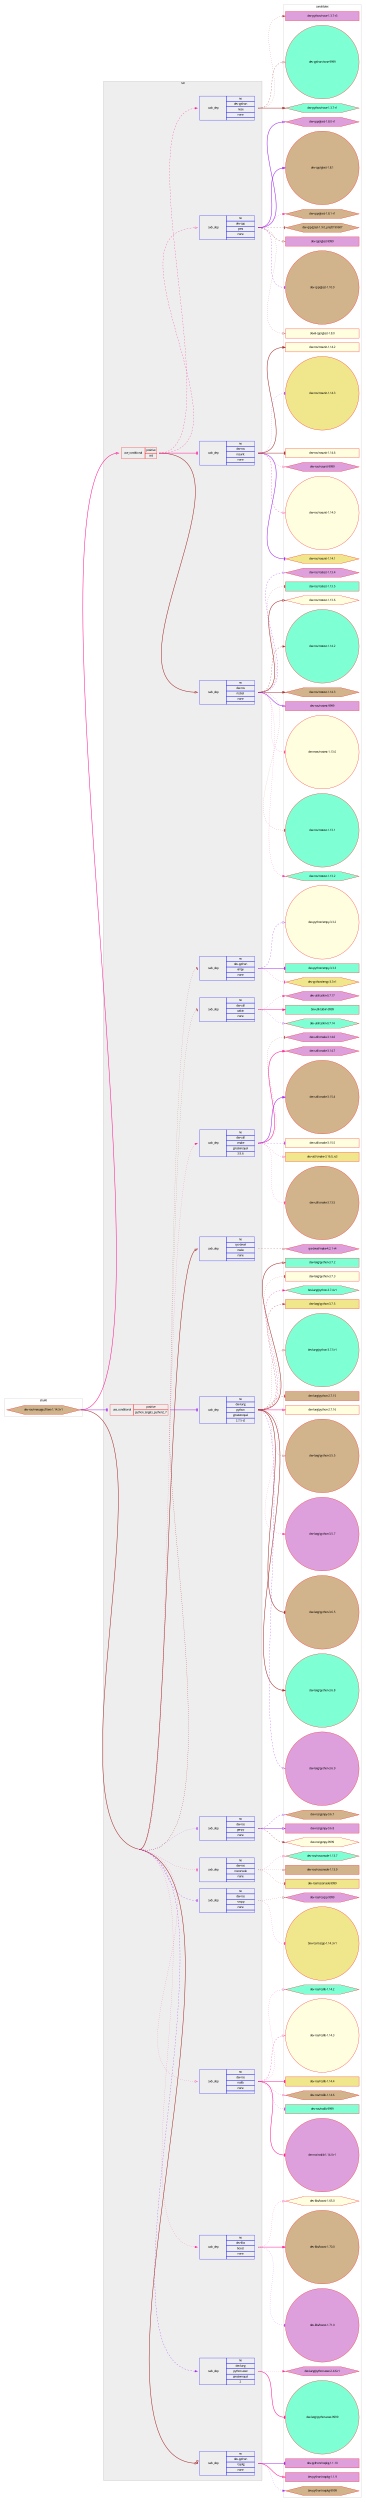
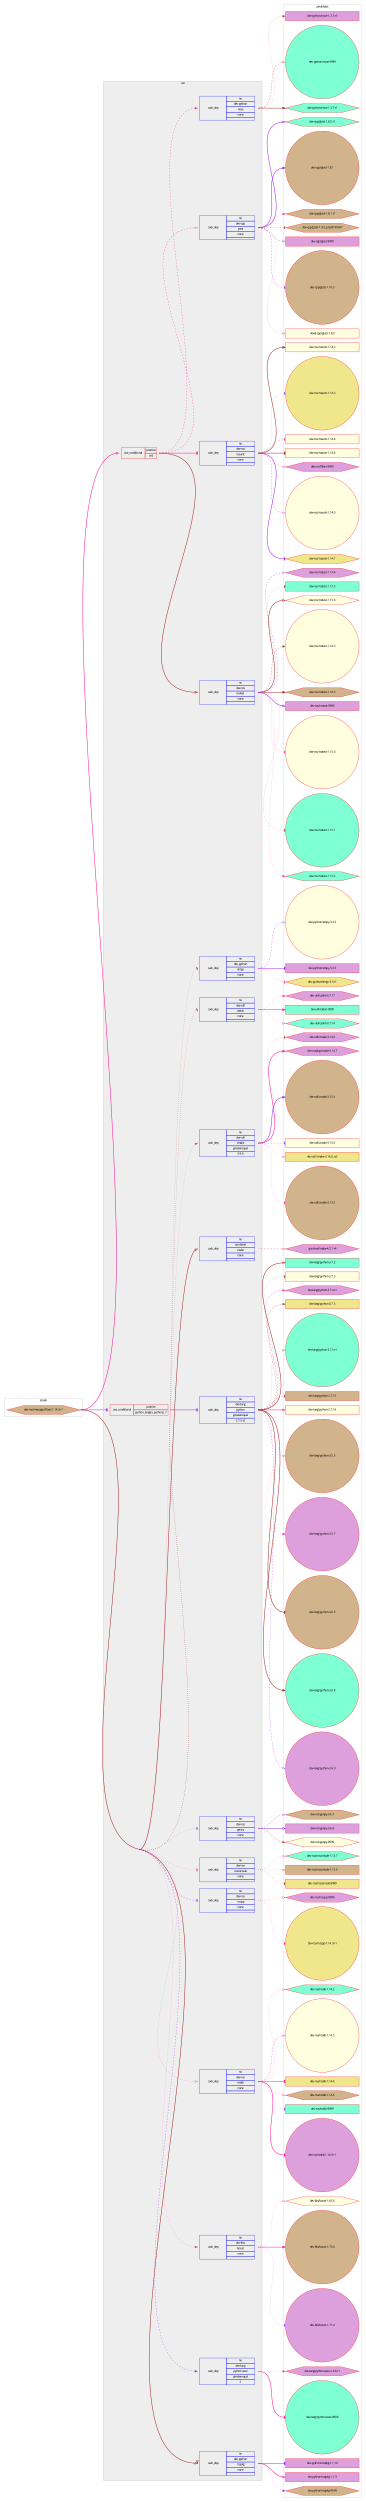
node "dev-cpp/gtest-1.8.0-r1": fillcolor plum -> aquamarine
node "dev-ros/rosunit-1.14.4": added
node "dev-ros/rosunit-9999": label "dev-ros/rosunit-9999" -> "dev-ros/filters-9999"
node "dev-ros/rostest-1.14.2": fillcolor aquamarine -> lightyellow
node "dev-exec/rostest-1.13.0": label "dev-exec/rostest-1.13.0" -> "dev-ros/rostest-1.13.0"
node "dev-python/empy-3.3.3": fillcolor aquamarine -> plum
node "dev-util/cmake-3.14.7": label "dev-util/cmake-3.14.7" -> "dev-rospkg/cmake-3.14.7"
node "dev-lang/python-3.7.4-r1": fillcolor aquamarine -> plum
